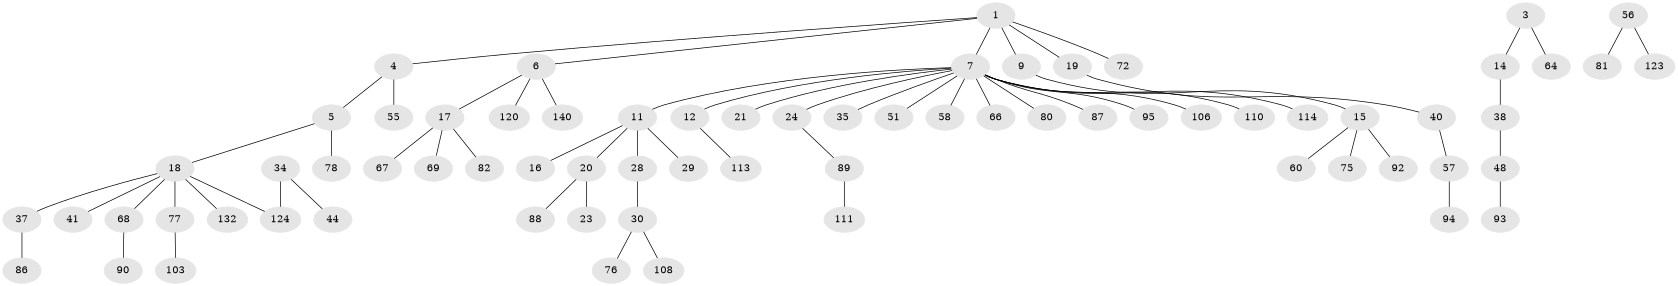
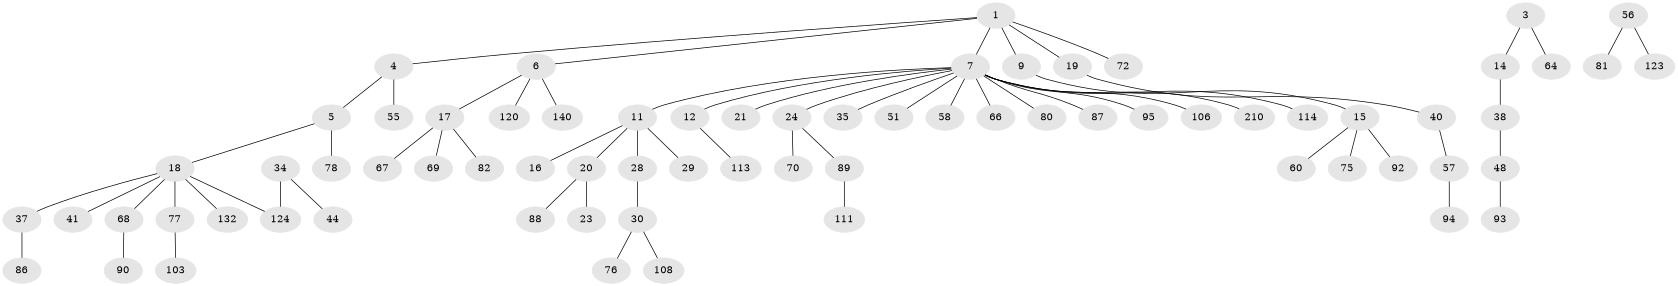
node "110": label "110" -> "210"
node "70": added
